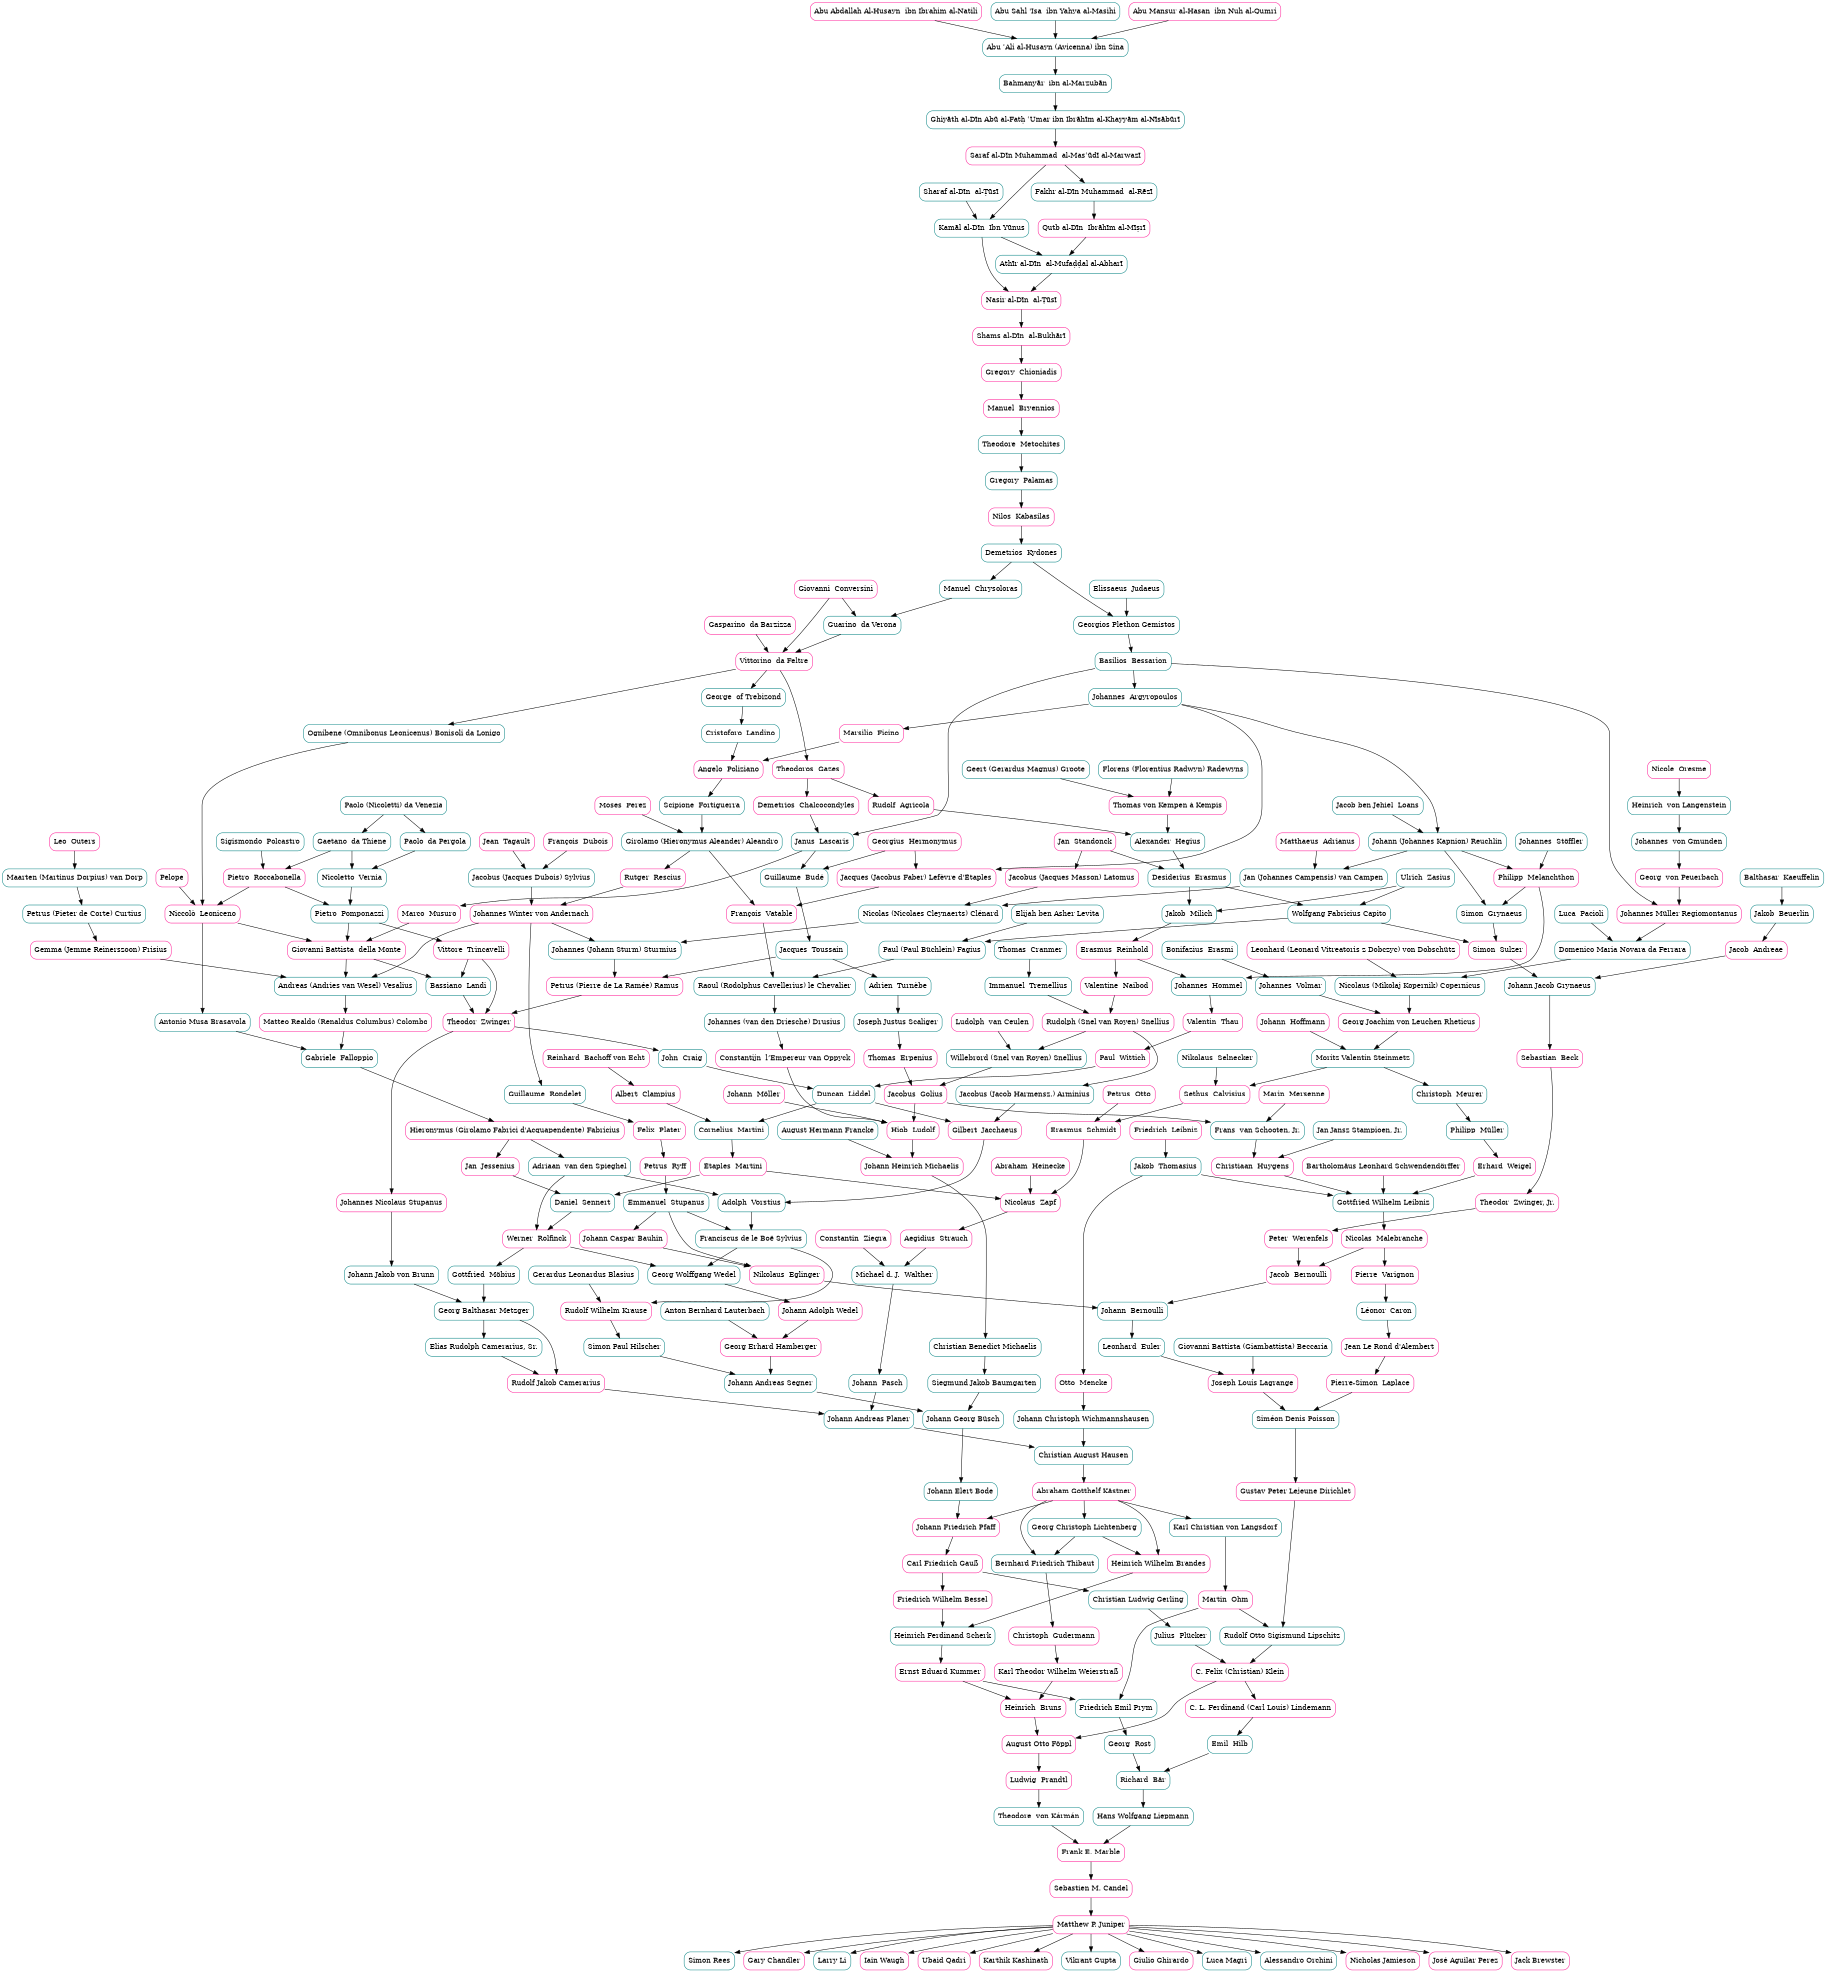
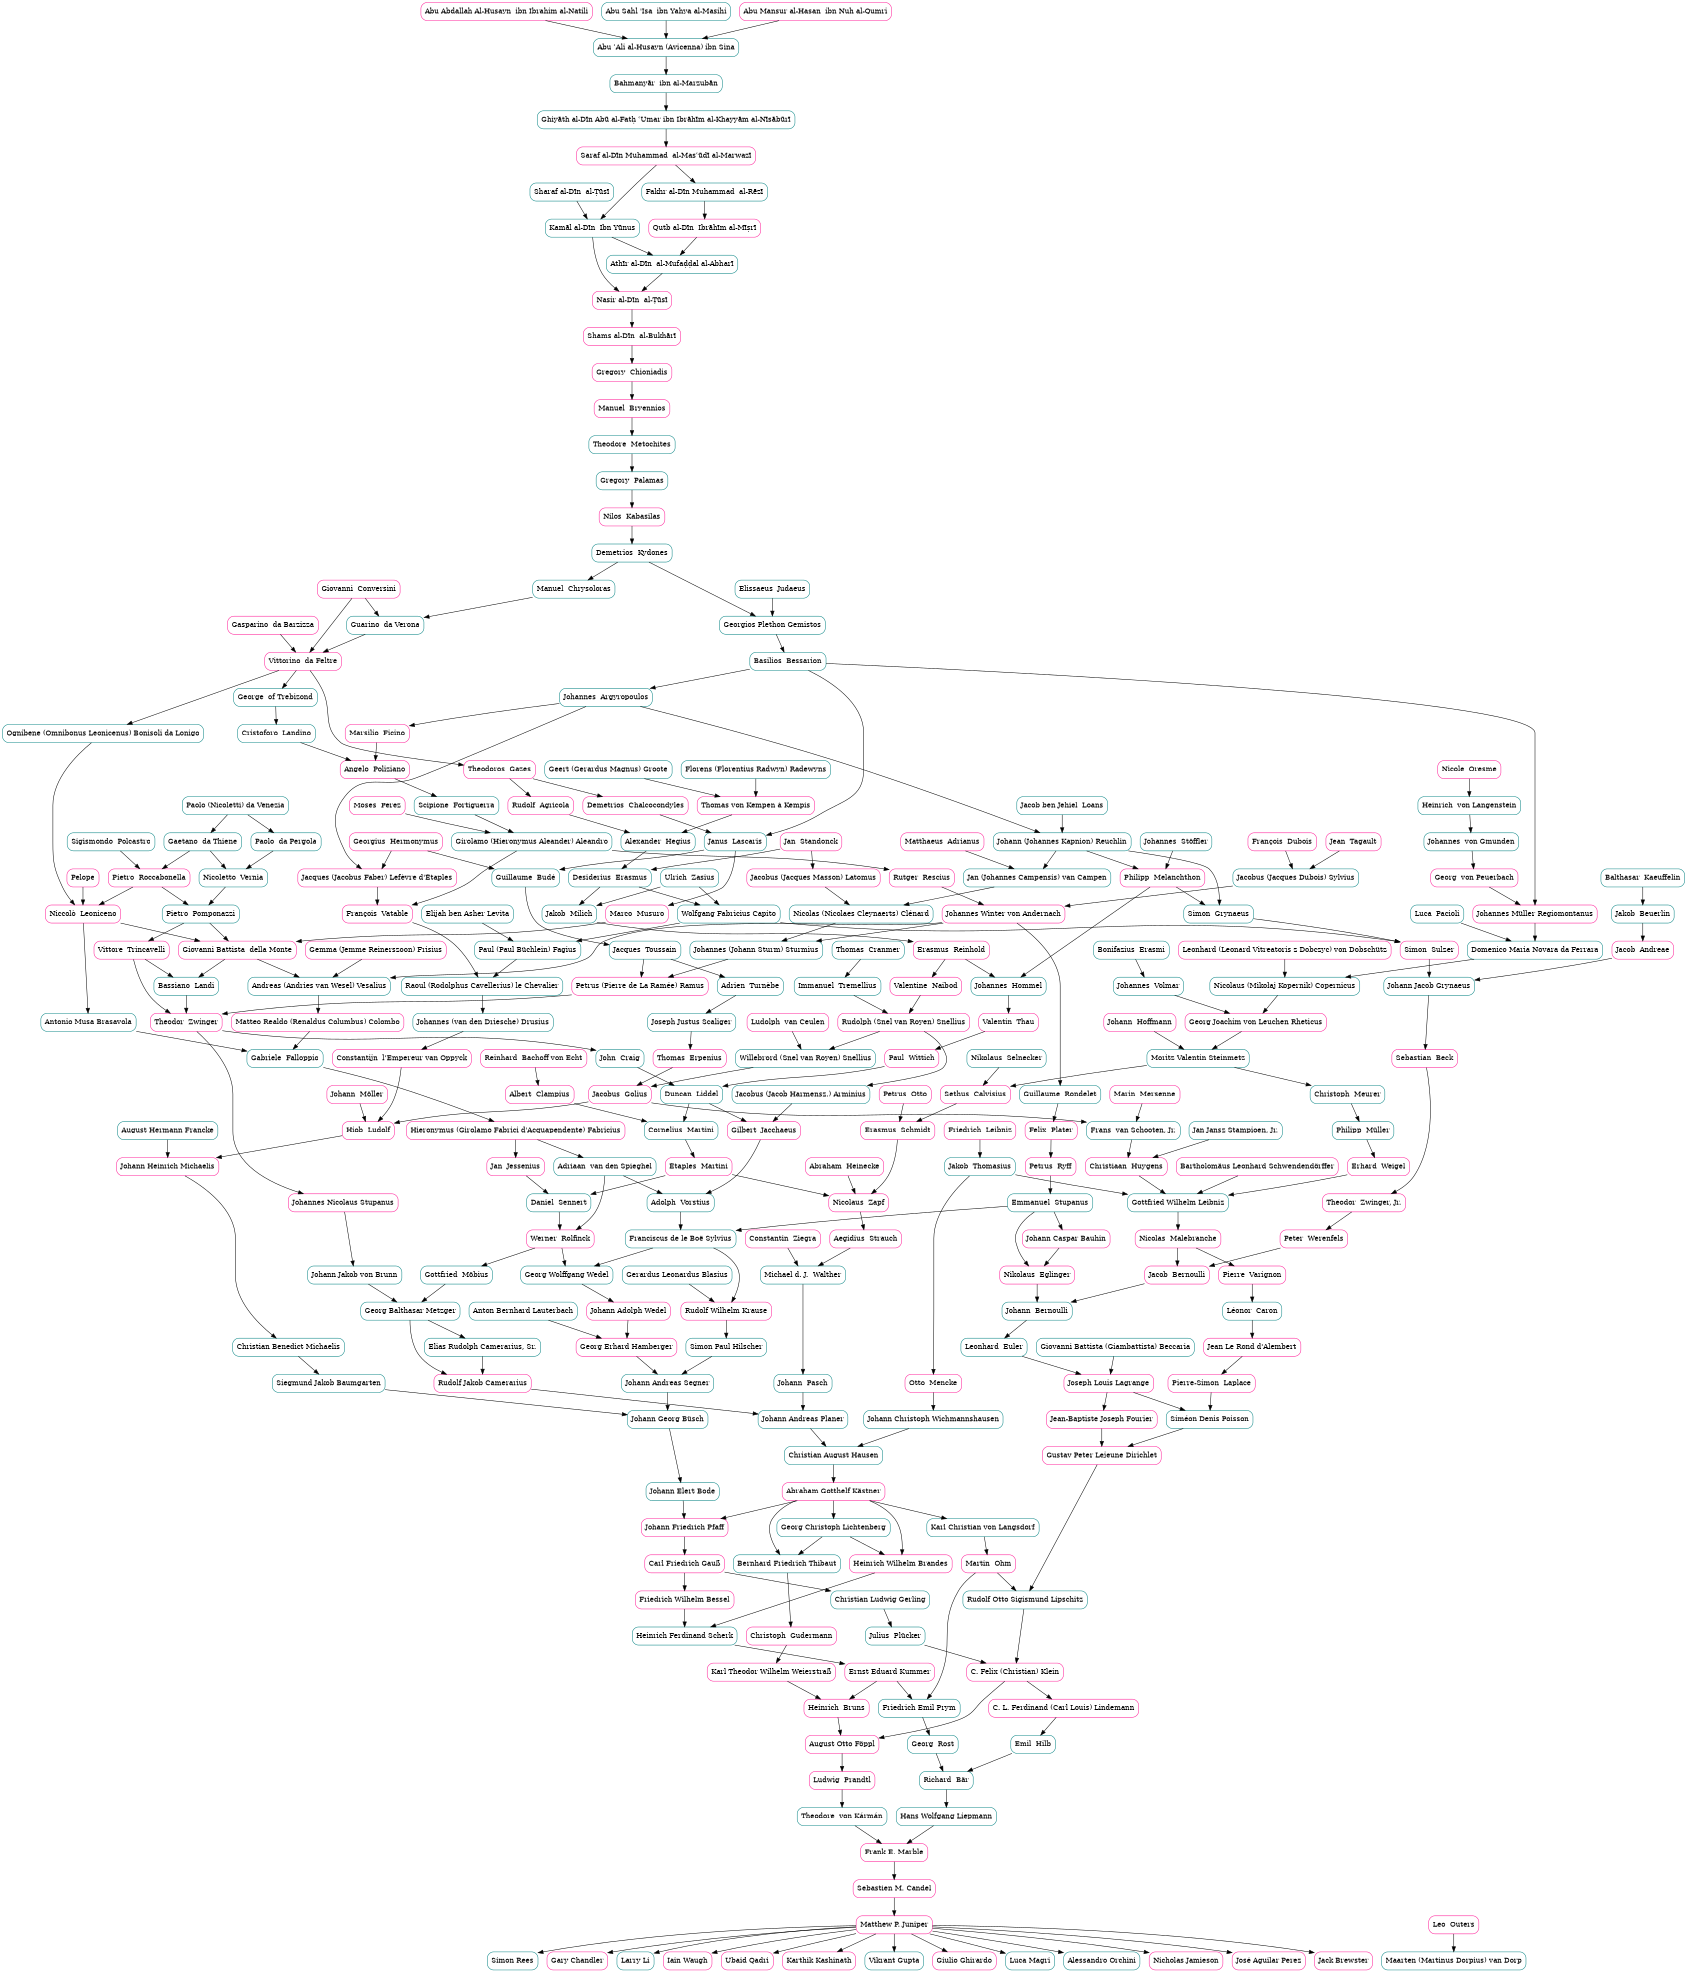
node "Petrus (Pieter de Corte) Curtius": removed
node "Jean-Baptiste Joseph Fourier": added
